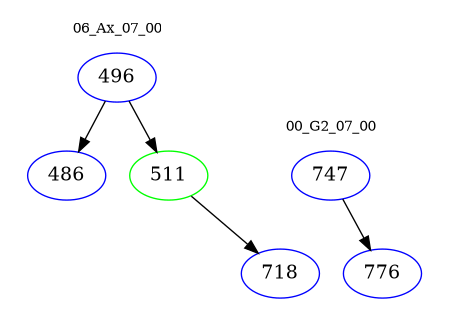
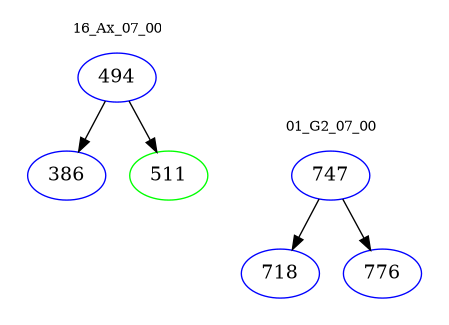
cluster "06_Ax_07_00": label "06_Ax_07_00" -> "16_Ax_07_00"
node "496": label "496" -> "494"
cluster "00_G2_07_00": label "00_G2_07_00" -> "01_G2_07_00"
node "486": label "486" -> "386"
edge "511" -> "718": now "747" -> "718"
